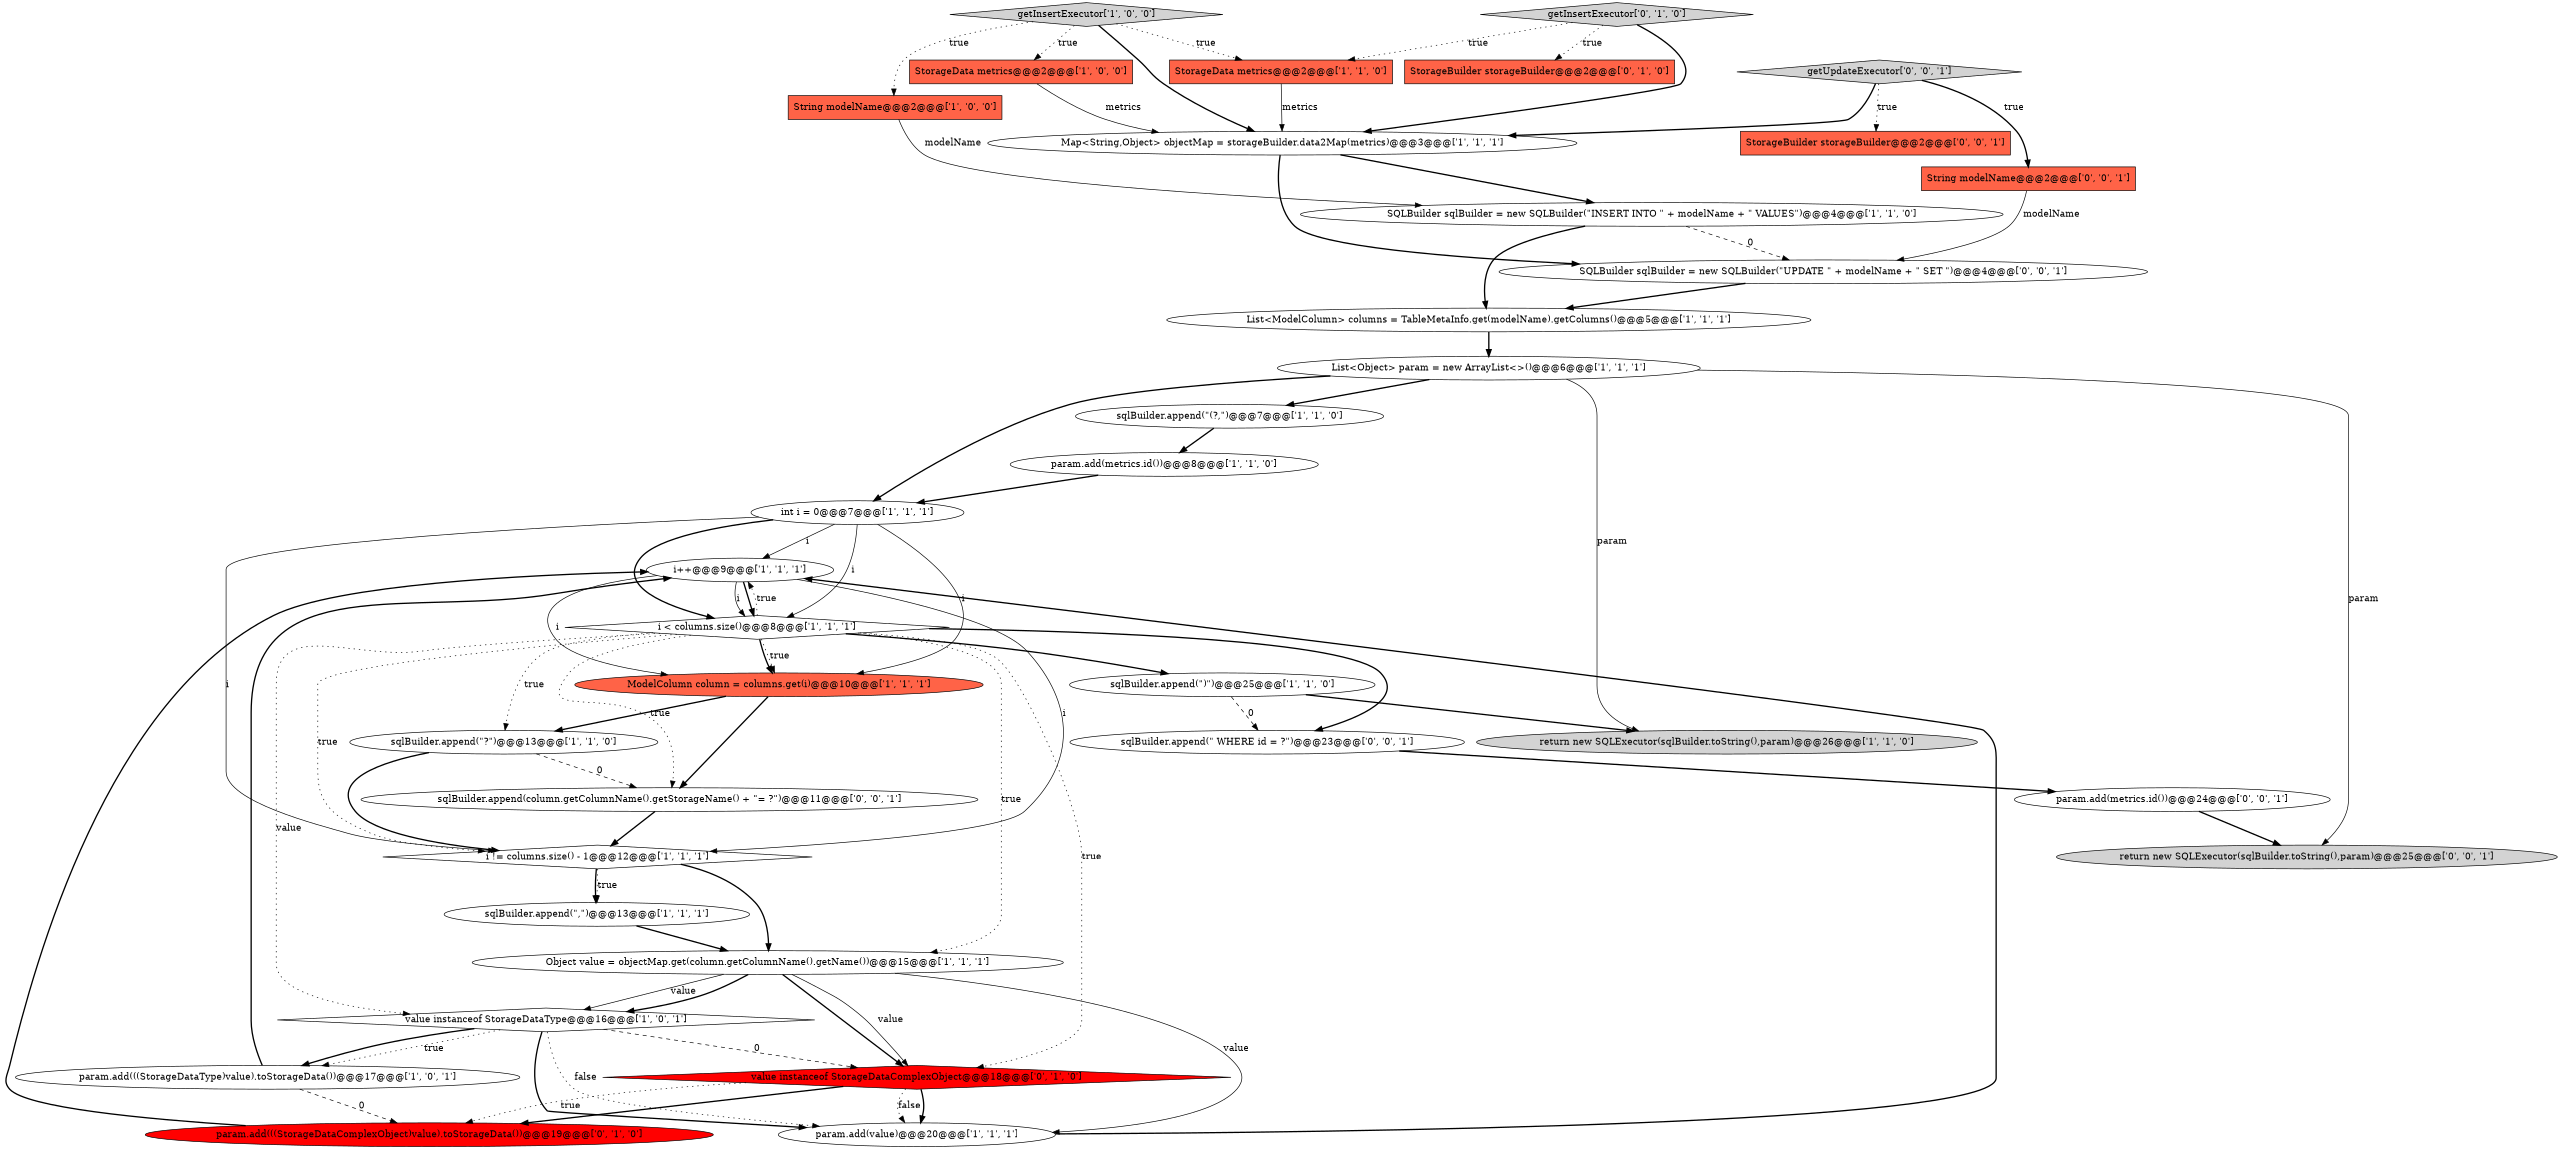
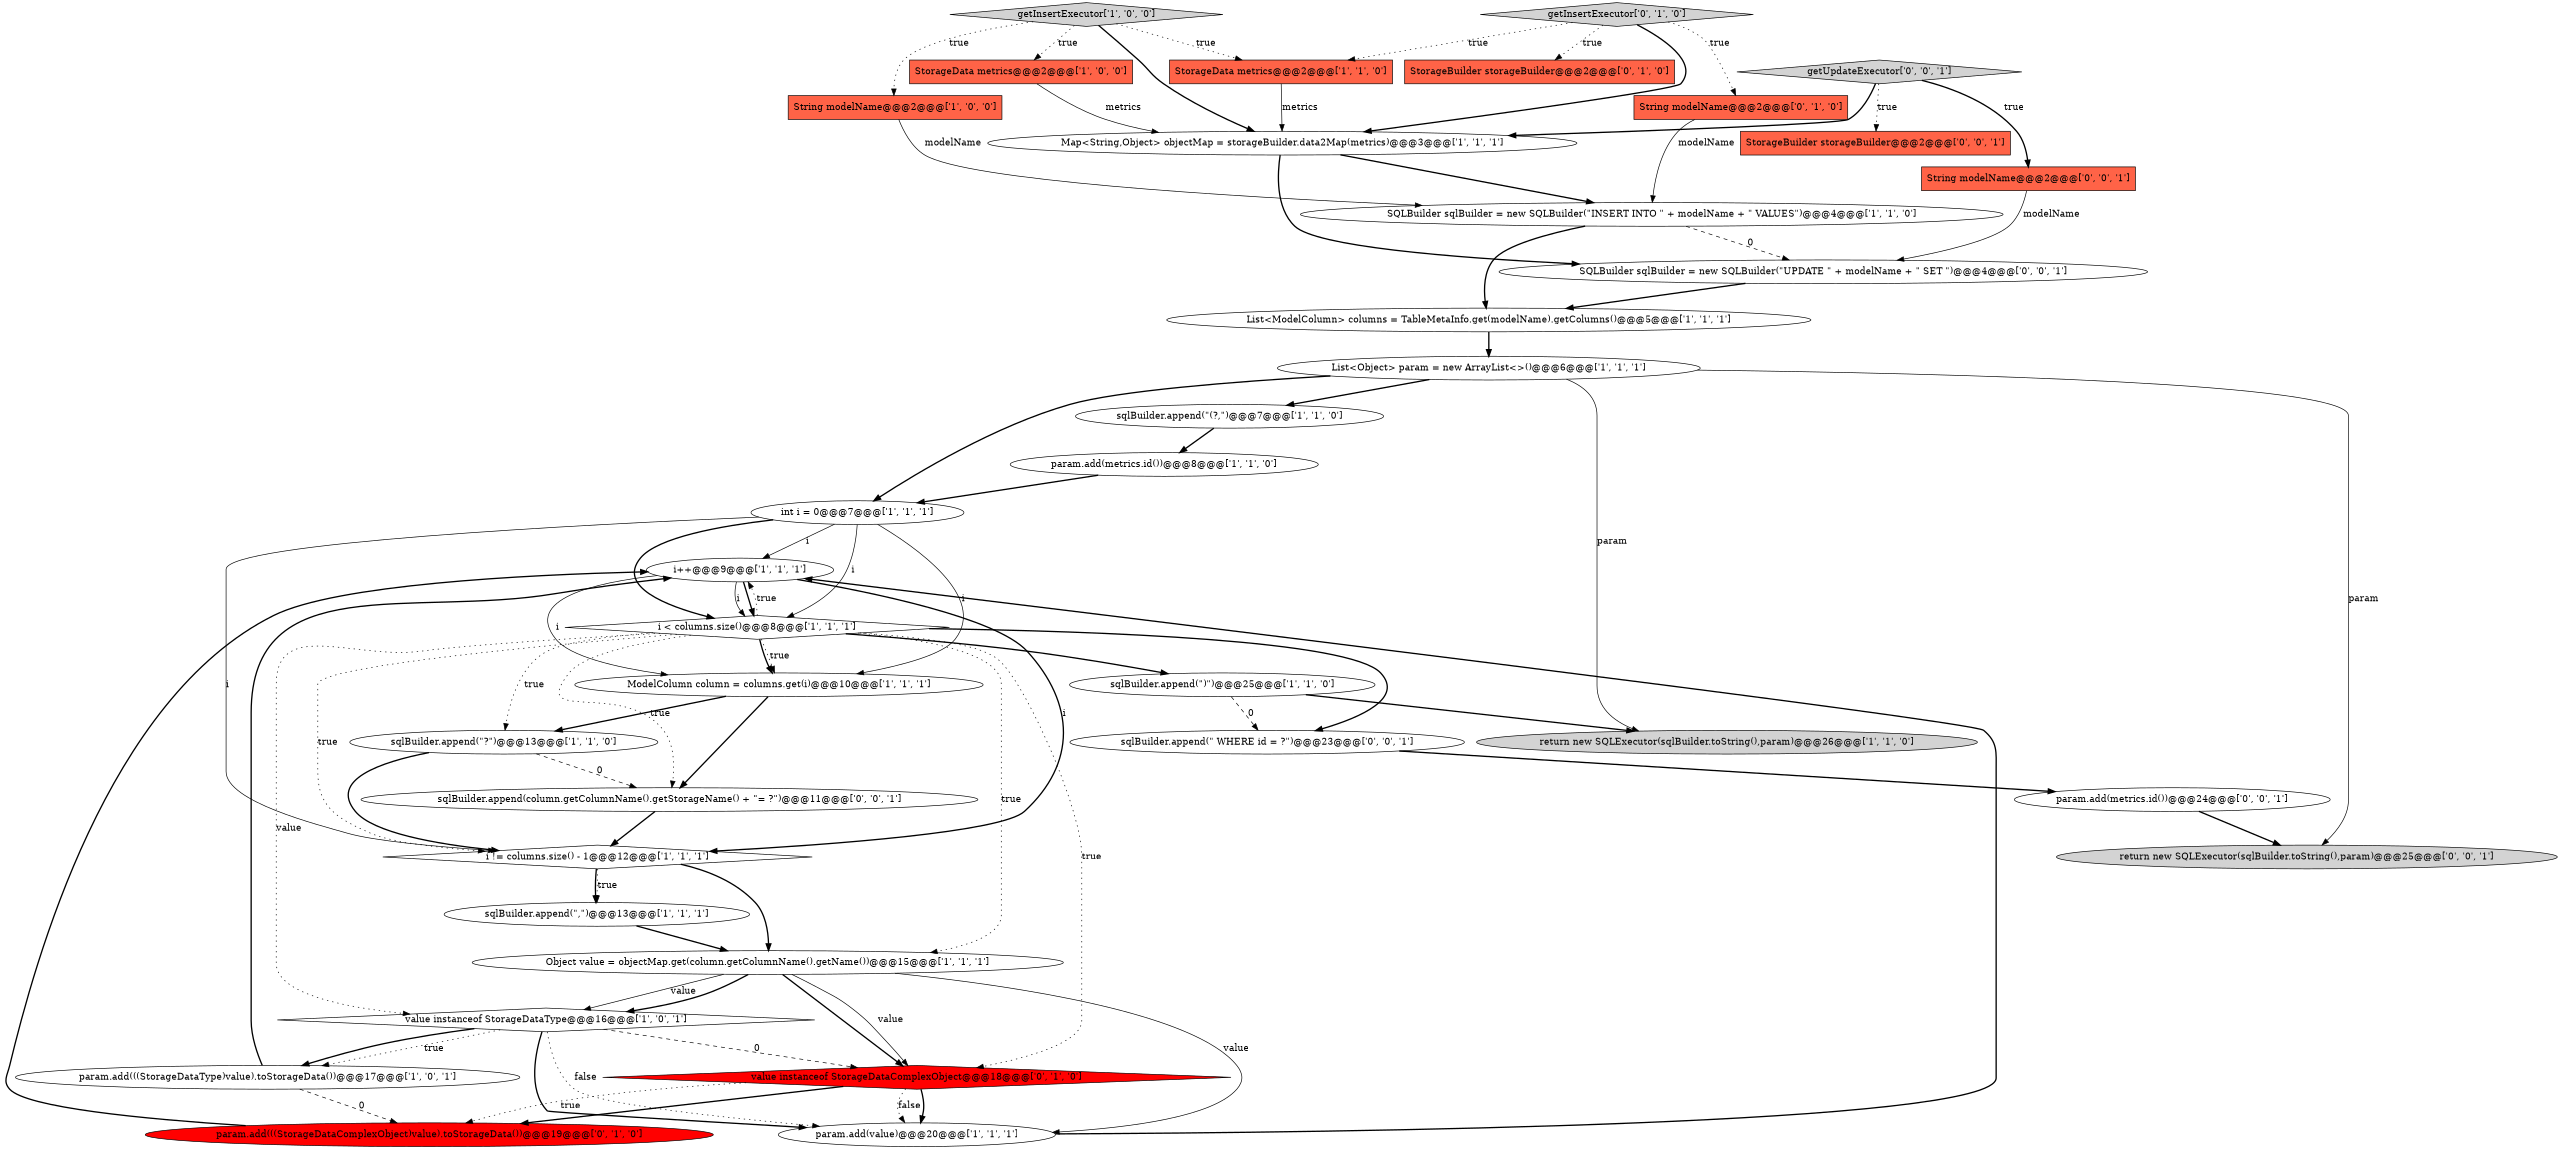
node "String modelName@@@2@@@['0', '1', '0']": added
node "ModelColumn column = columns.get(i)@@@10@@@['1', '1', '1']": fillcolor tomato -> white
edge "i++@@@9@@@['1', '1', '1']" -> "i != columns.size() - 1@@@12@@@['1', '1', '1']": style solid -> bold
